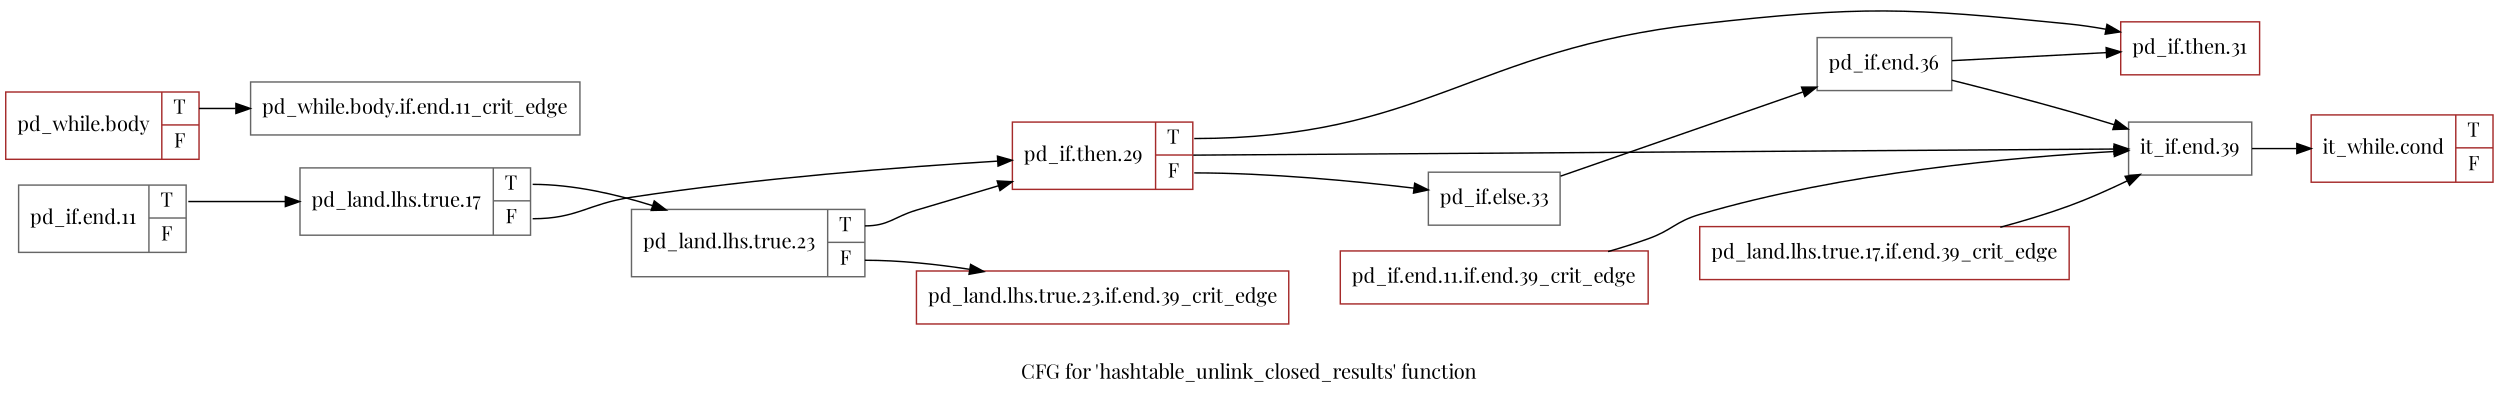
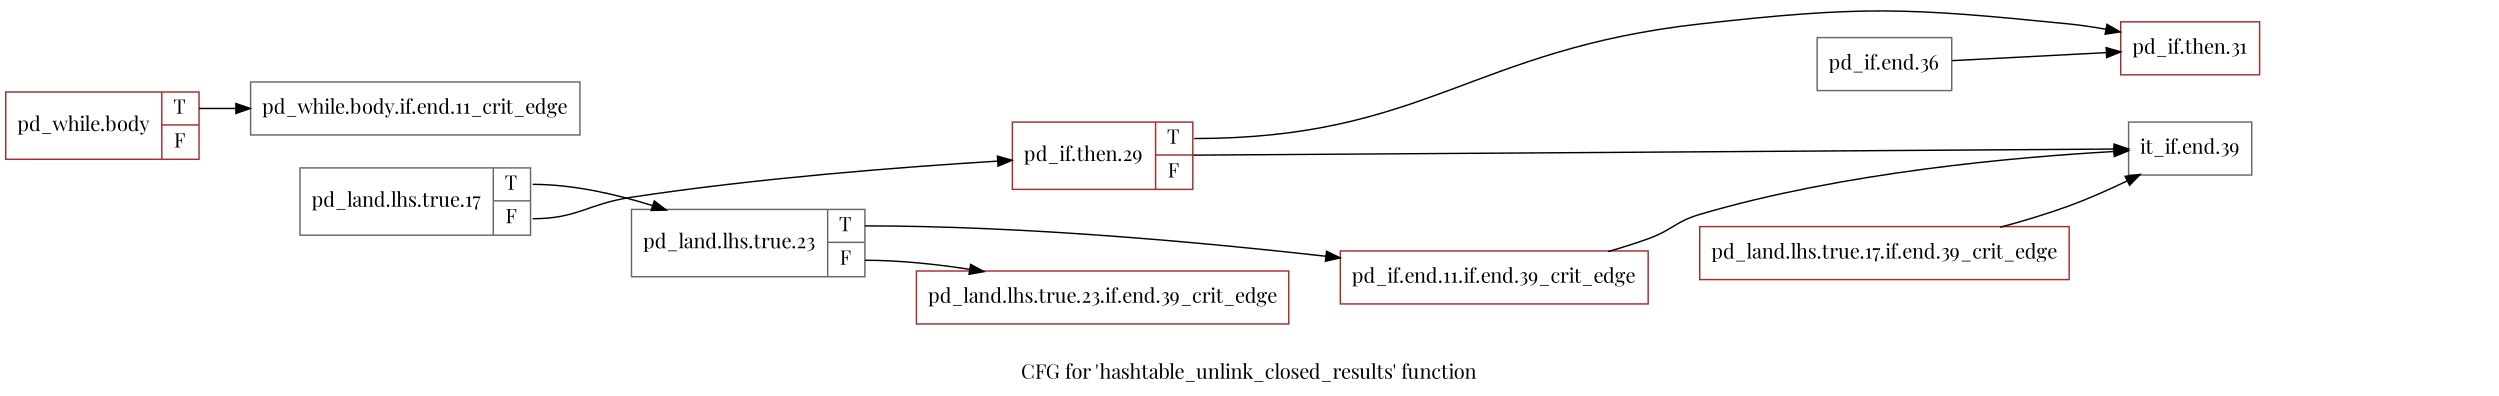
edge "pd_if.end.36" -> "it_if.end.39": removed
node "it_while.cond": removed
node "pd_if.else.33": removed
edge "pd_land.lhs.true.23" -> "pd_if.then.29": now "pd_land.lhs.true.23" -> "pd_if.end.11.if.end.39_crit_edge"
node "pd_if.end.11": removed
